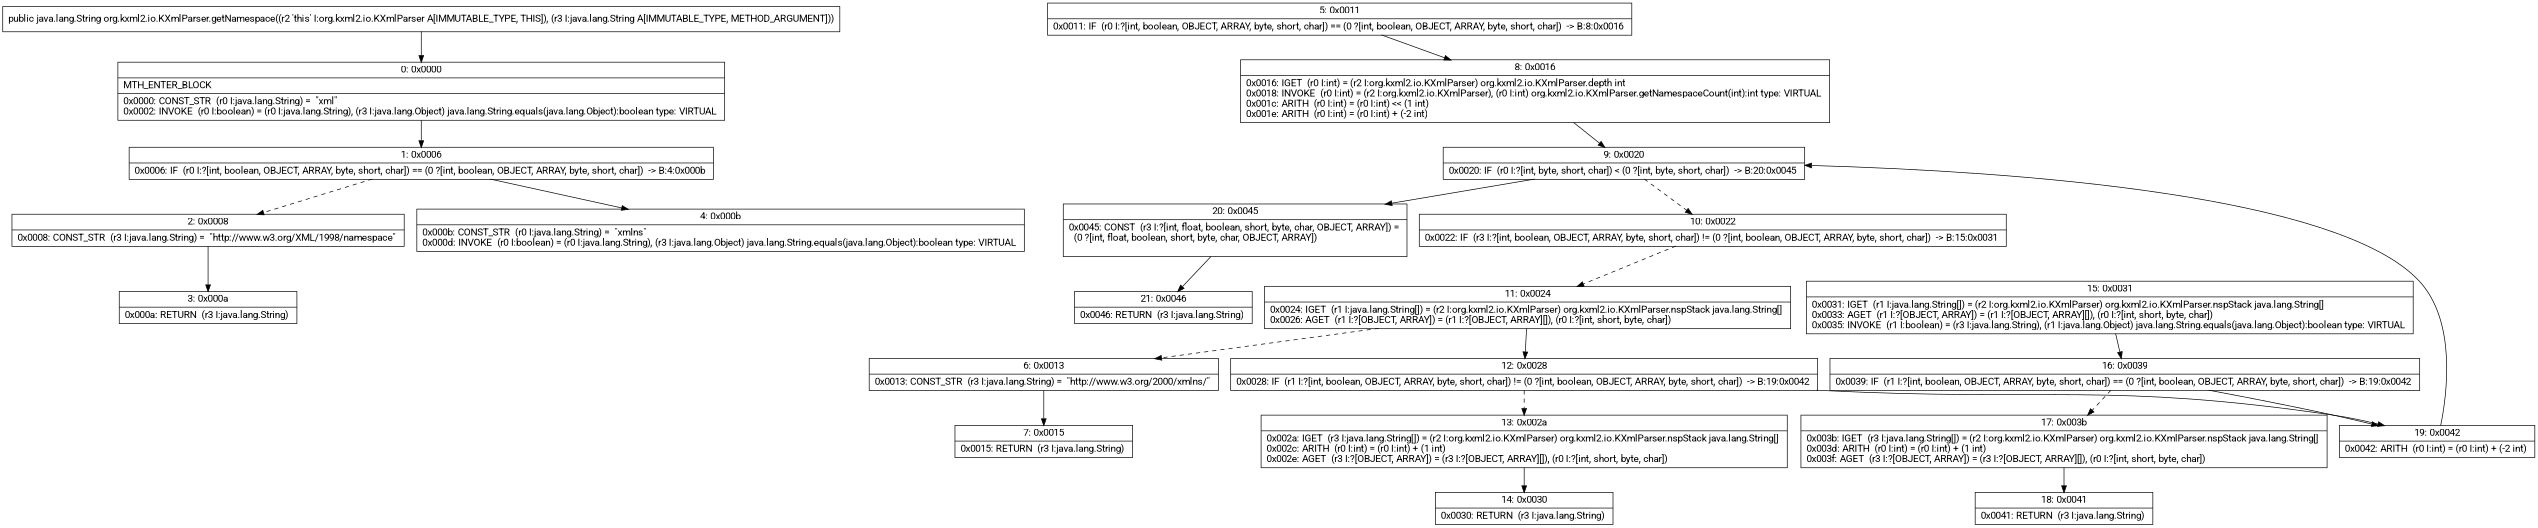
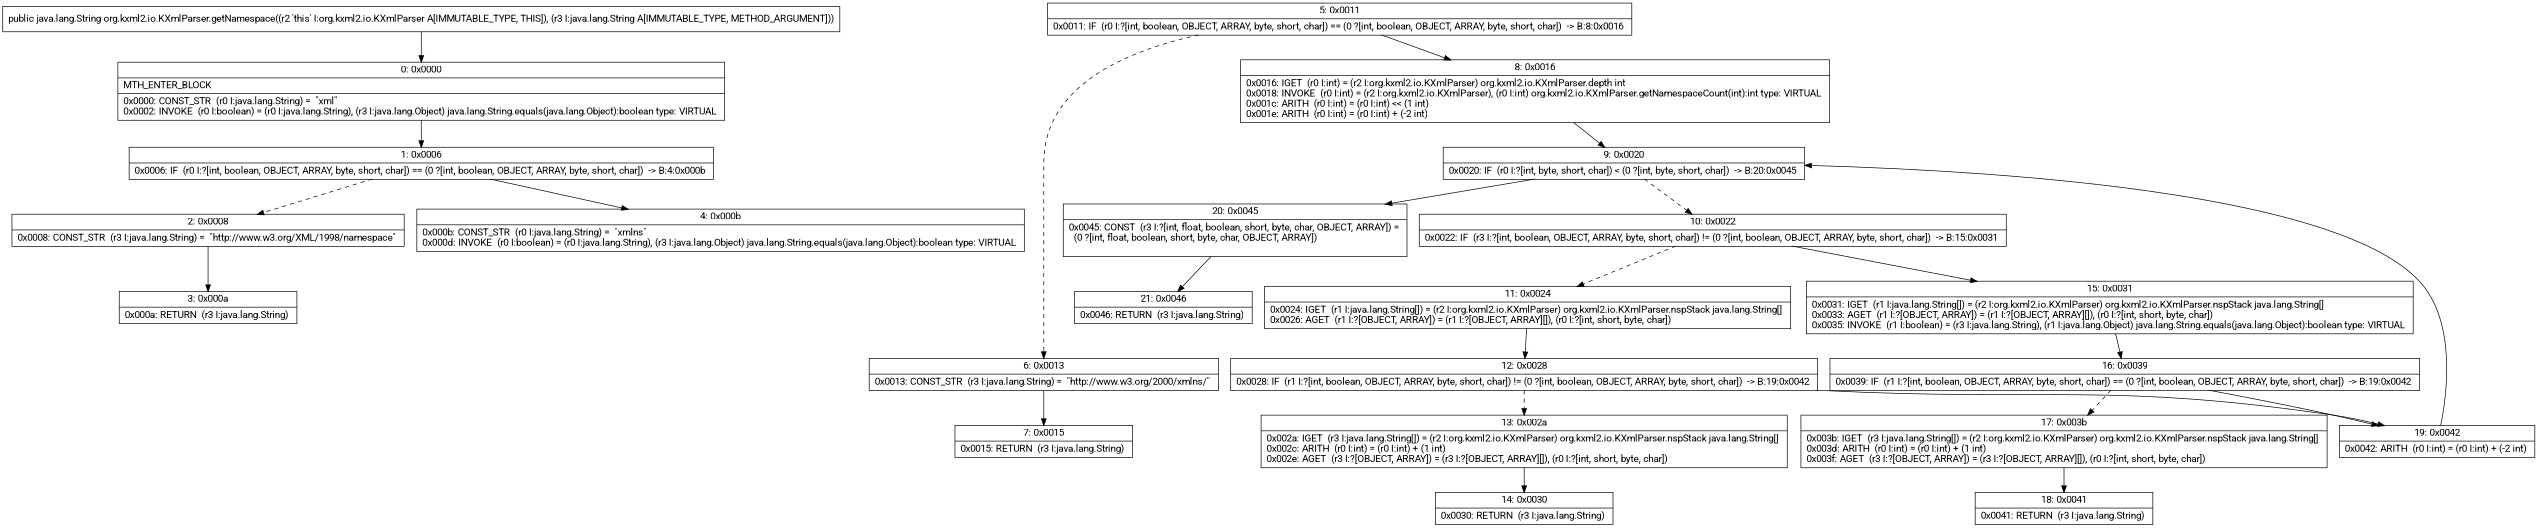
edge "10: 0x0022" -> "15: 0x0031": added
edge "11: 0x0024" -> "6: 0x0013": now "5: 0x0011" -> "6: 0x0013"
